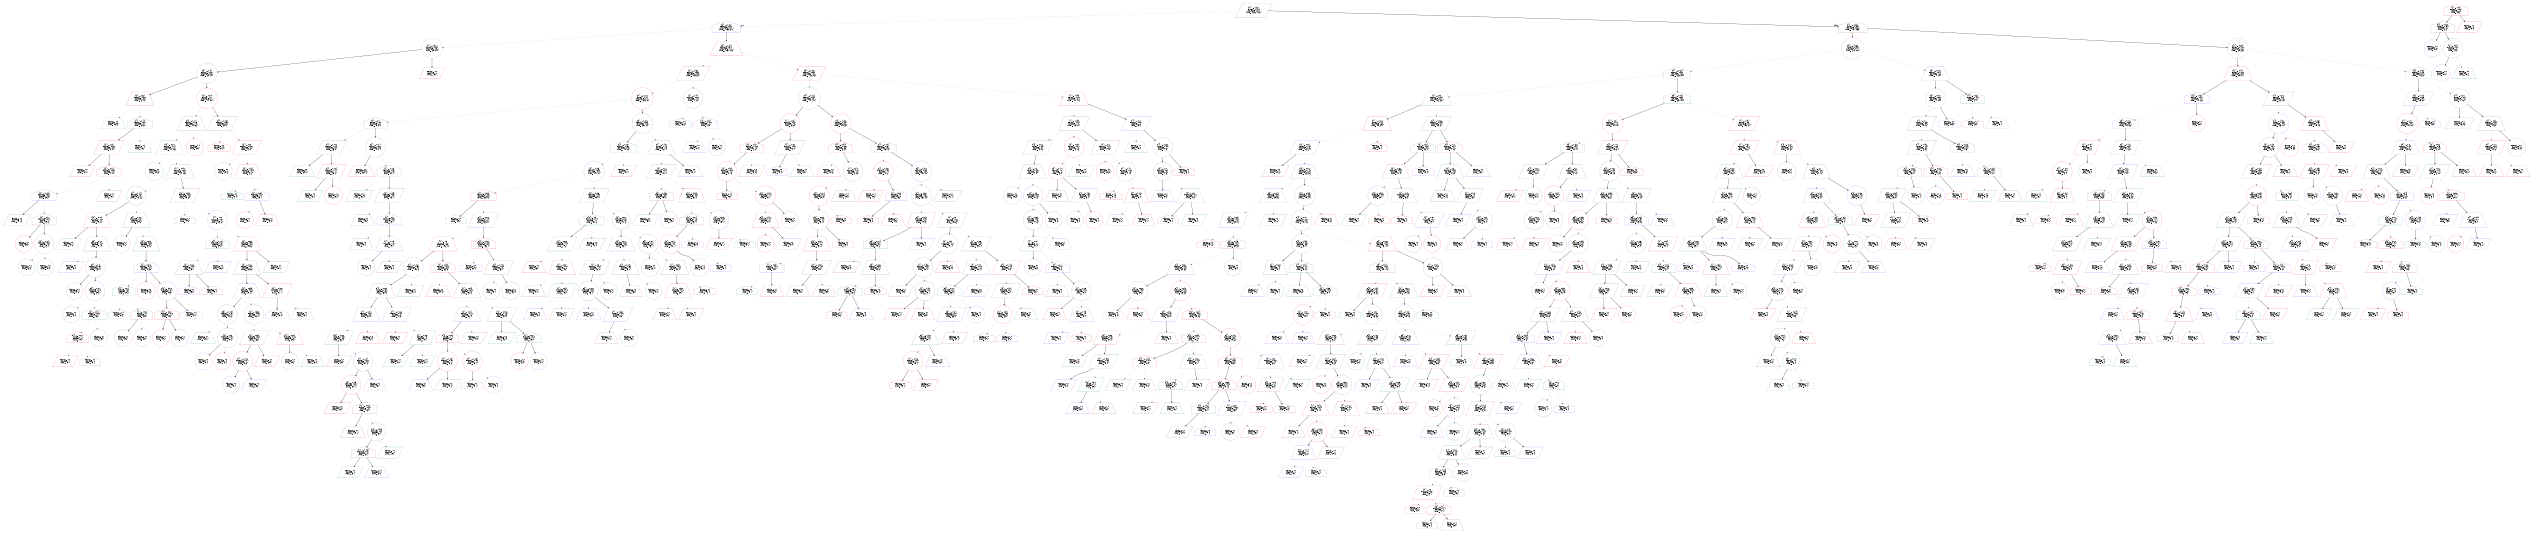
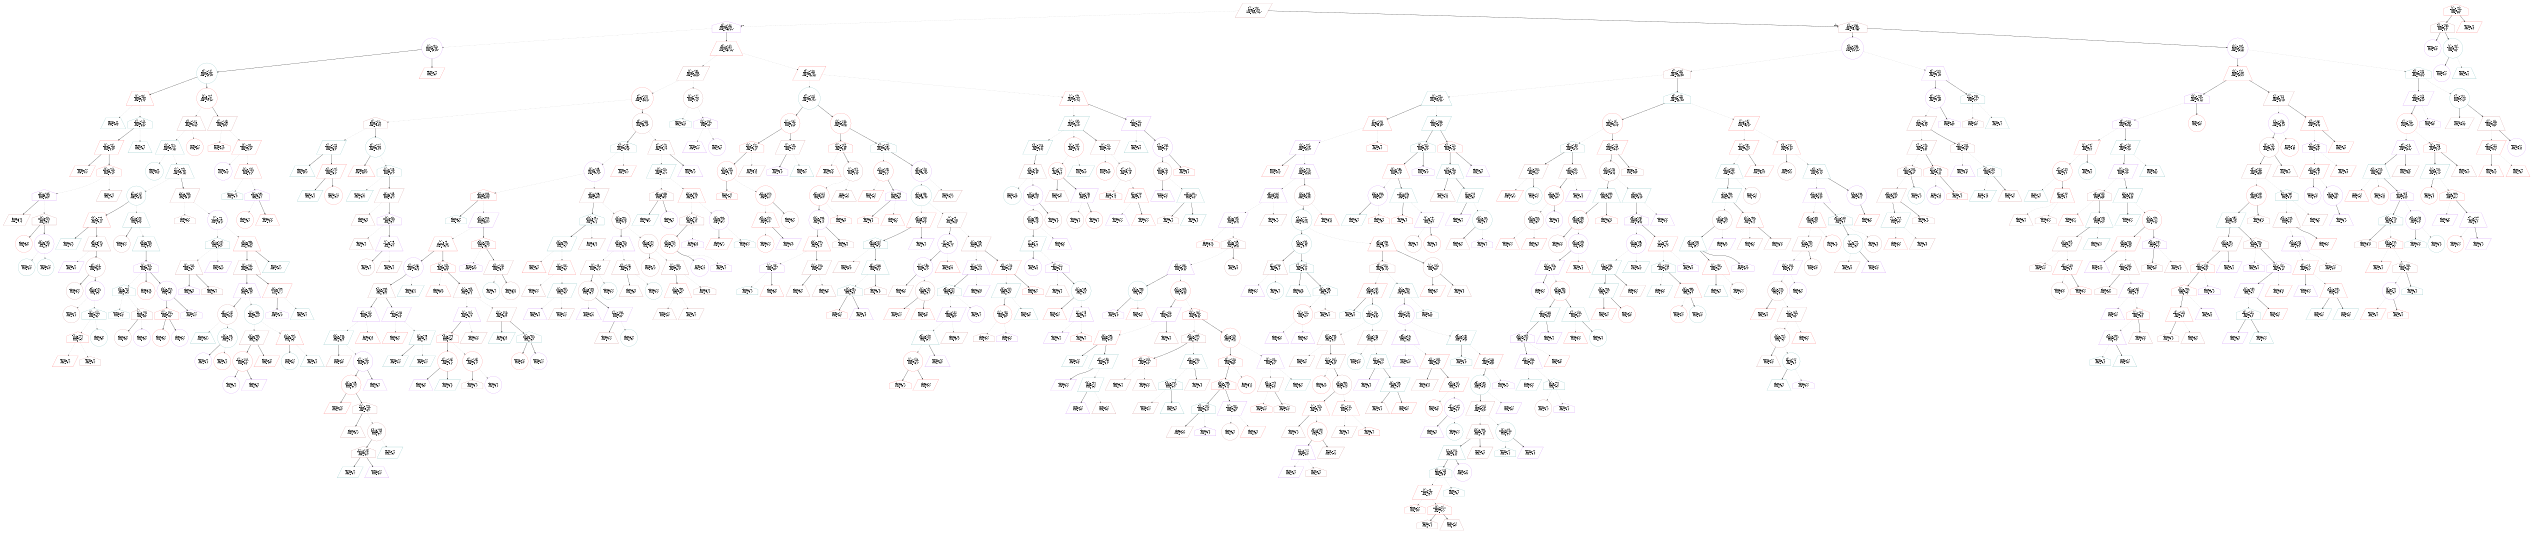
edge "X[6] <= 0.373 entropy = 0.961 samples = 11 value = [5, 8]" -> "X[5] <= 0.181 entropy = 0.845 samples = 10 value = [3, 8]": style bold -> dotted
